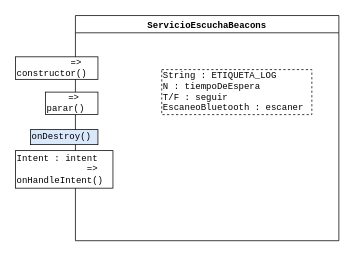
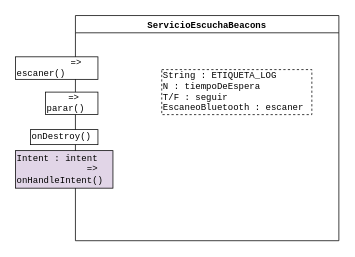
node "=> constructor()": label "=> constructor()" -> "=> escaner()"
node "onDestroy()": fillcolor #dae8fc -> #ffffff
node "Intent : intent => onHandleIntent()": fillcolor #ffffff -> #e1d5e7
